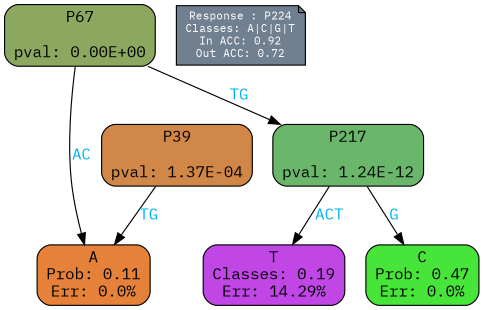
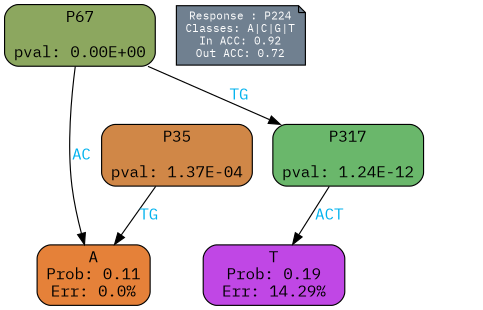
node "P39 pval: 1.37E-04": label "P39 pval: 1.37E-04" -> "P35 pval: 1.37E-04"
node "P217 pval: 1.24E-12": label "P217 pval: 1.24E-12" -> "P317 pval: 1.24E-12"
node "T Classes: 0.19 Err: 14.29%": label "T Classes: 0.19 Err: 14.29%" -> "T Prob: 0.19 Err: 14.29%"
node "C Prob: 0.47 Err: 0.0%": removed
